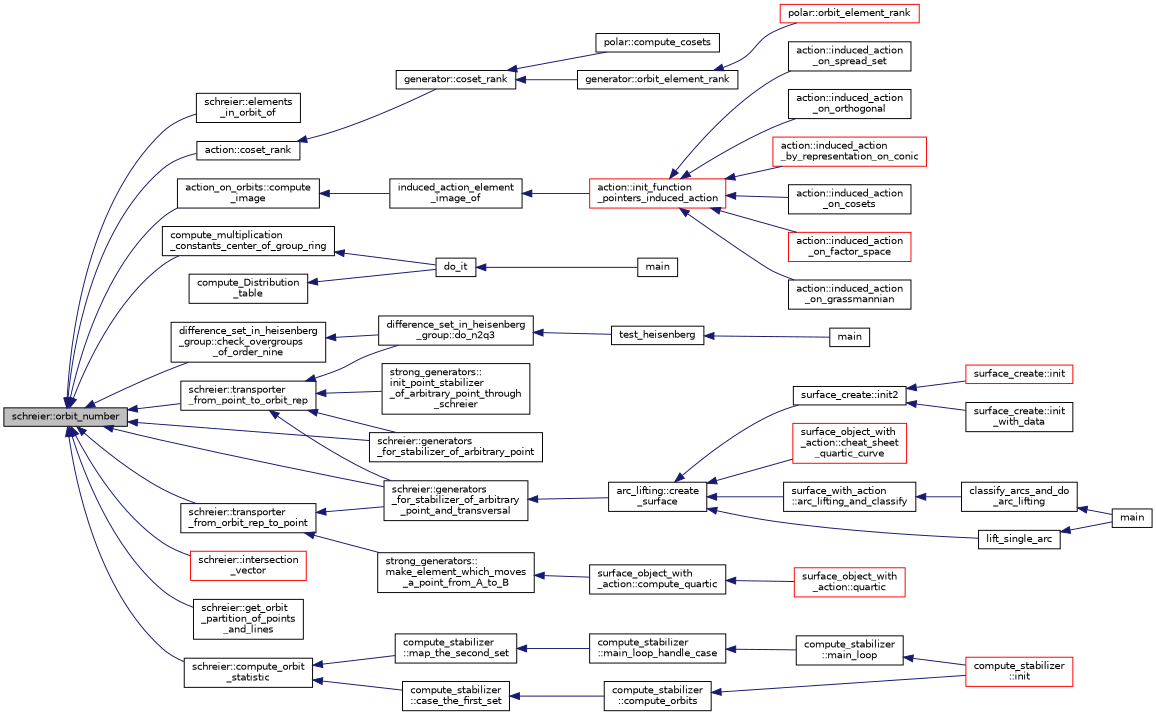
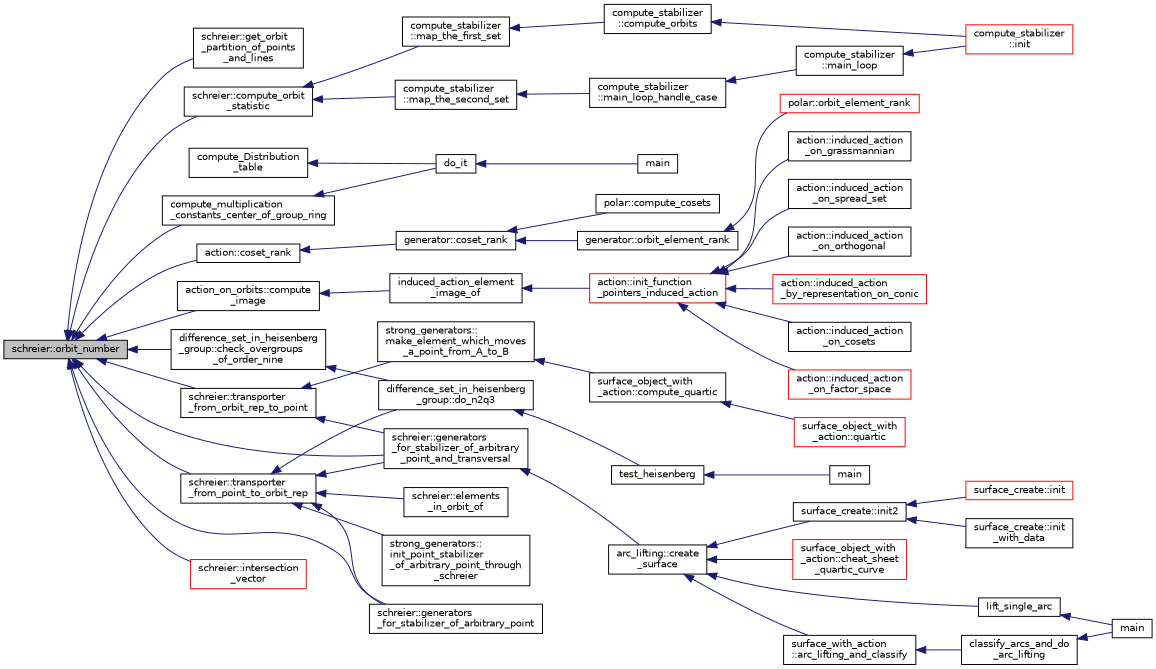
edge "schreier::elements _in_orbit_of" -> "schreier::orbit_number": now "schreier::elements _in_orbit_of" -> "schreier::transporter _from_point_to_orbit_rep"
node "compute_stabilizer ::case_the_first_set": label "compute_stabilizer ::case_the_first_set" -> "compute_stabilizer ::map_the_first_set"
